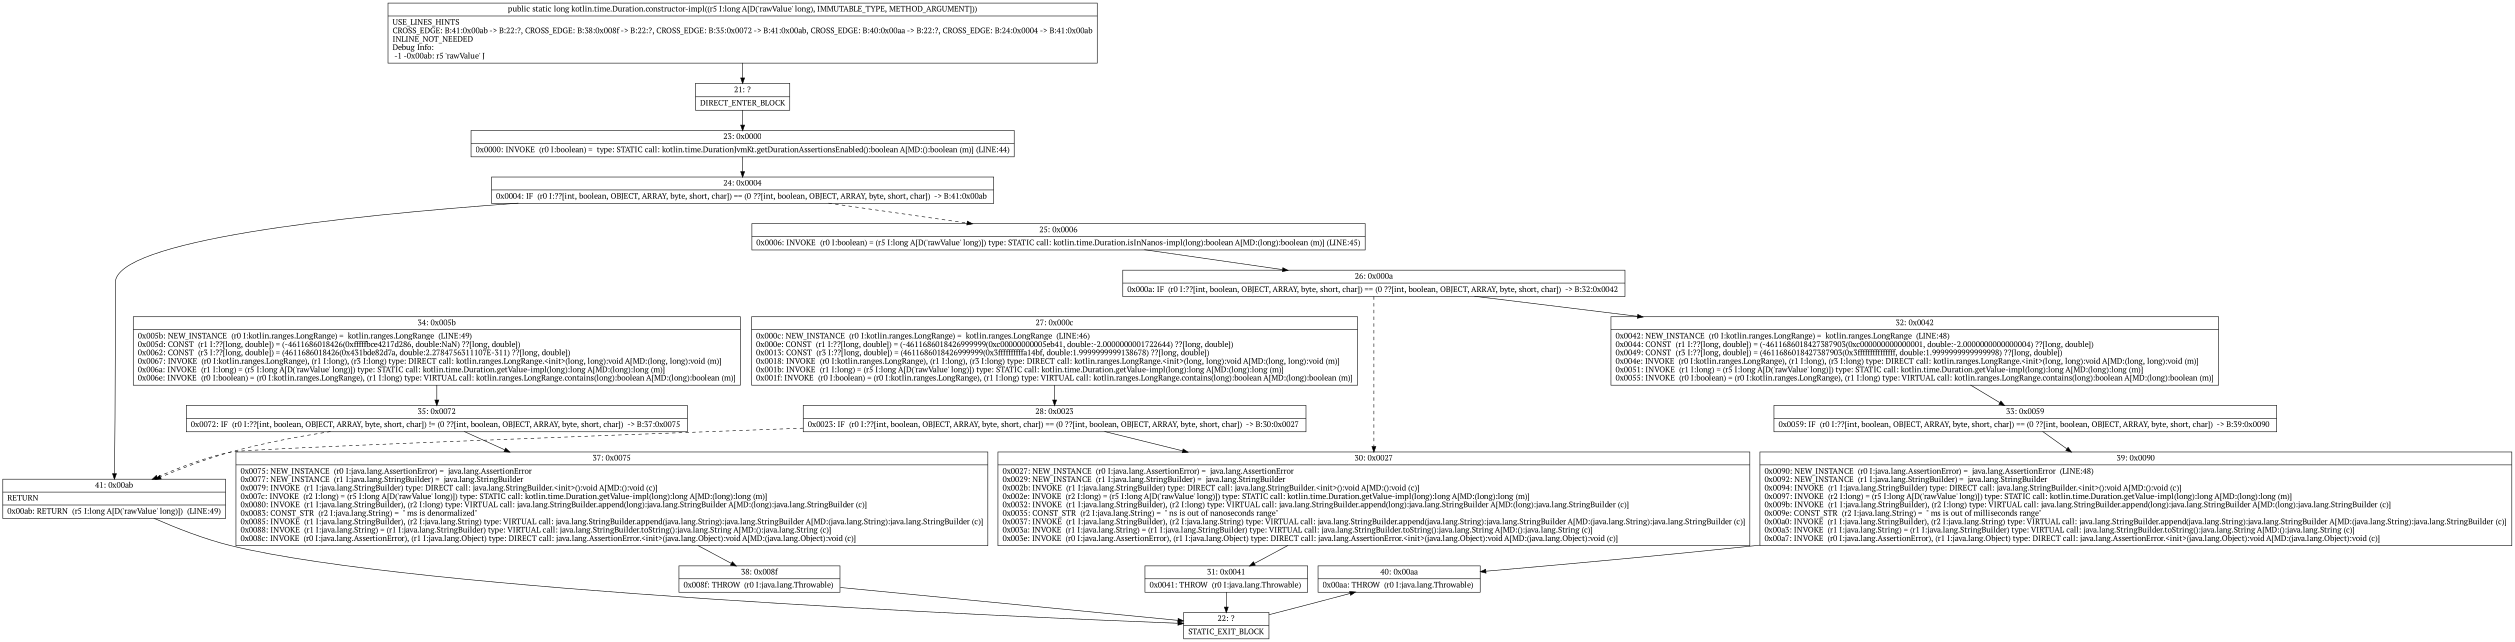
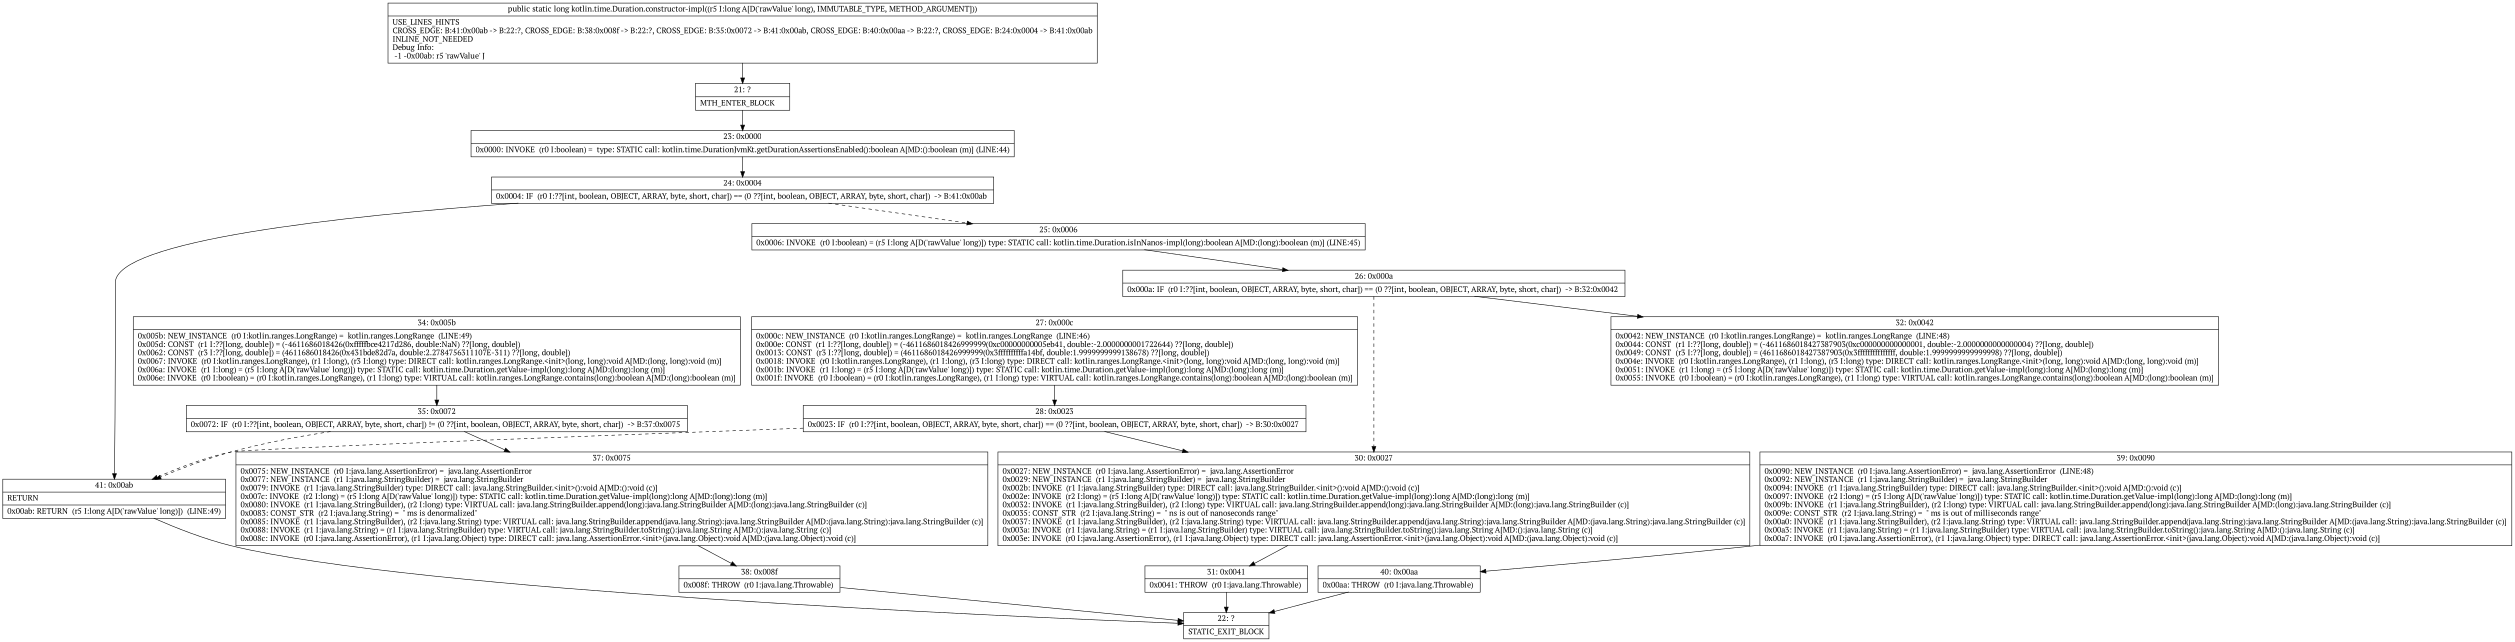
node "21: ?": text "DIRECT_ENTER_BLOCK" -> "MTH_ENTER_BLOCK"
node "33: 0x0059": removed
edge "22: ?" -> "40: 0x00aa": reversed
